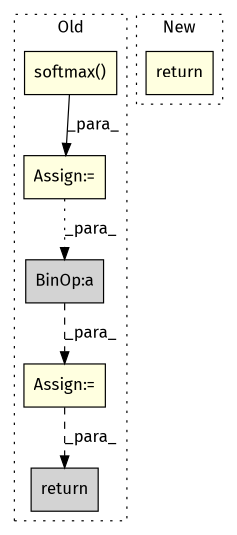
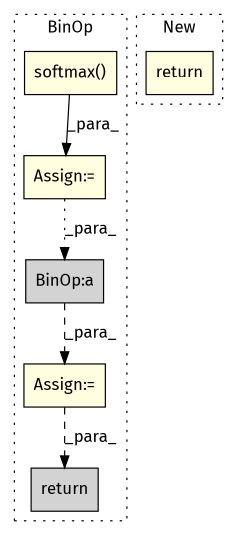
cluster "Old": label "Old" -> "BinOp"
